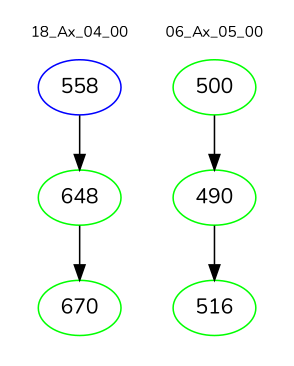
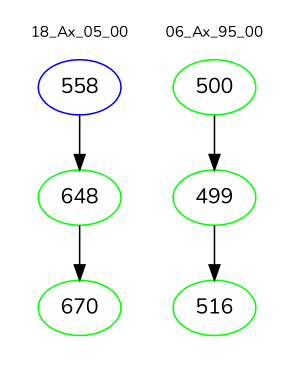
cluster "18_Ax_04_00": label "18_Ax_04_00" -> "18_Ax_05_00"
cluster "06_Ax_05_00": label "06_Ax_05_00" -> "06_Ax_95_00"
node "490": label "490" -> "499"
